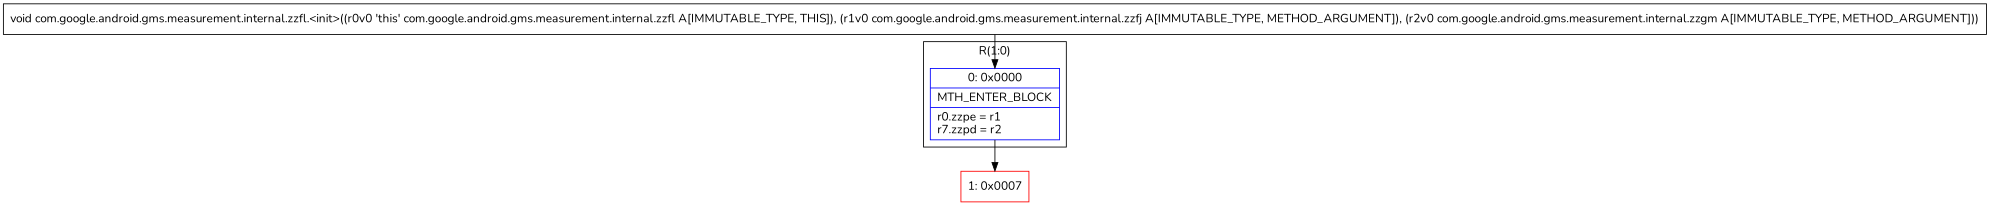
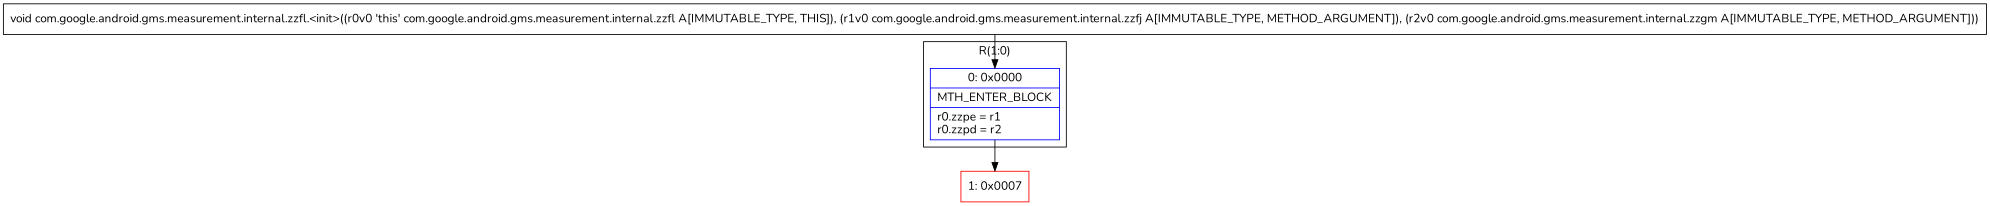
node "0: 0x0000": text "r7.zzpd = r2" -> "r0.zzpd = r2"
